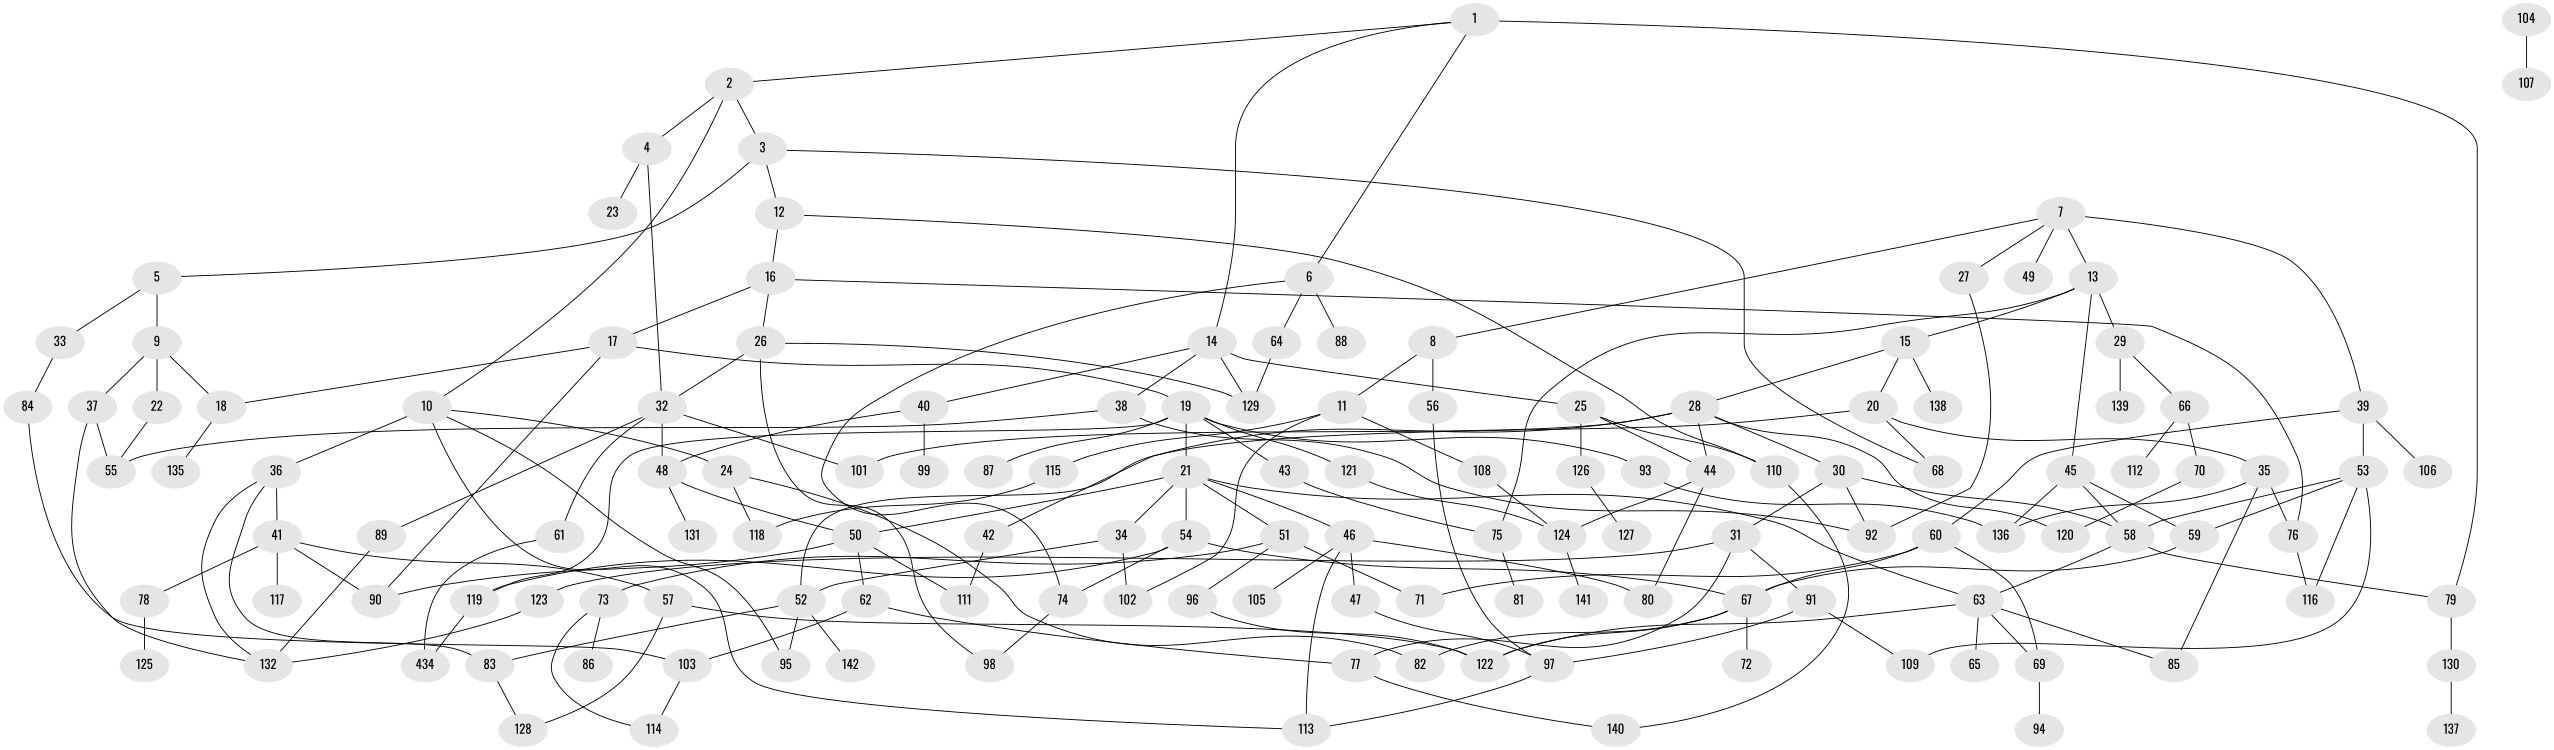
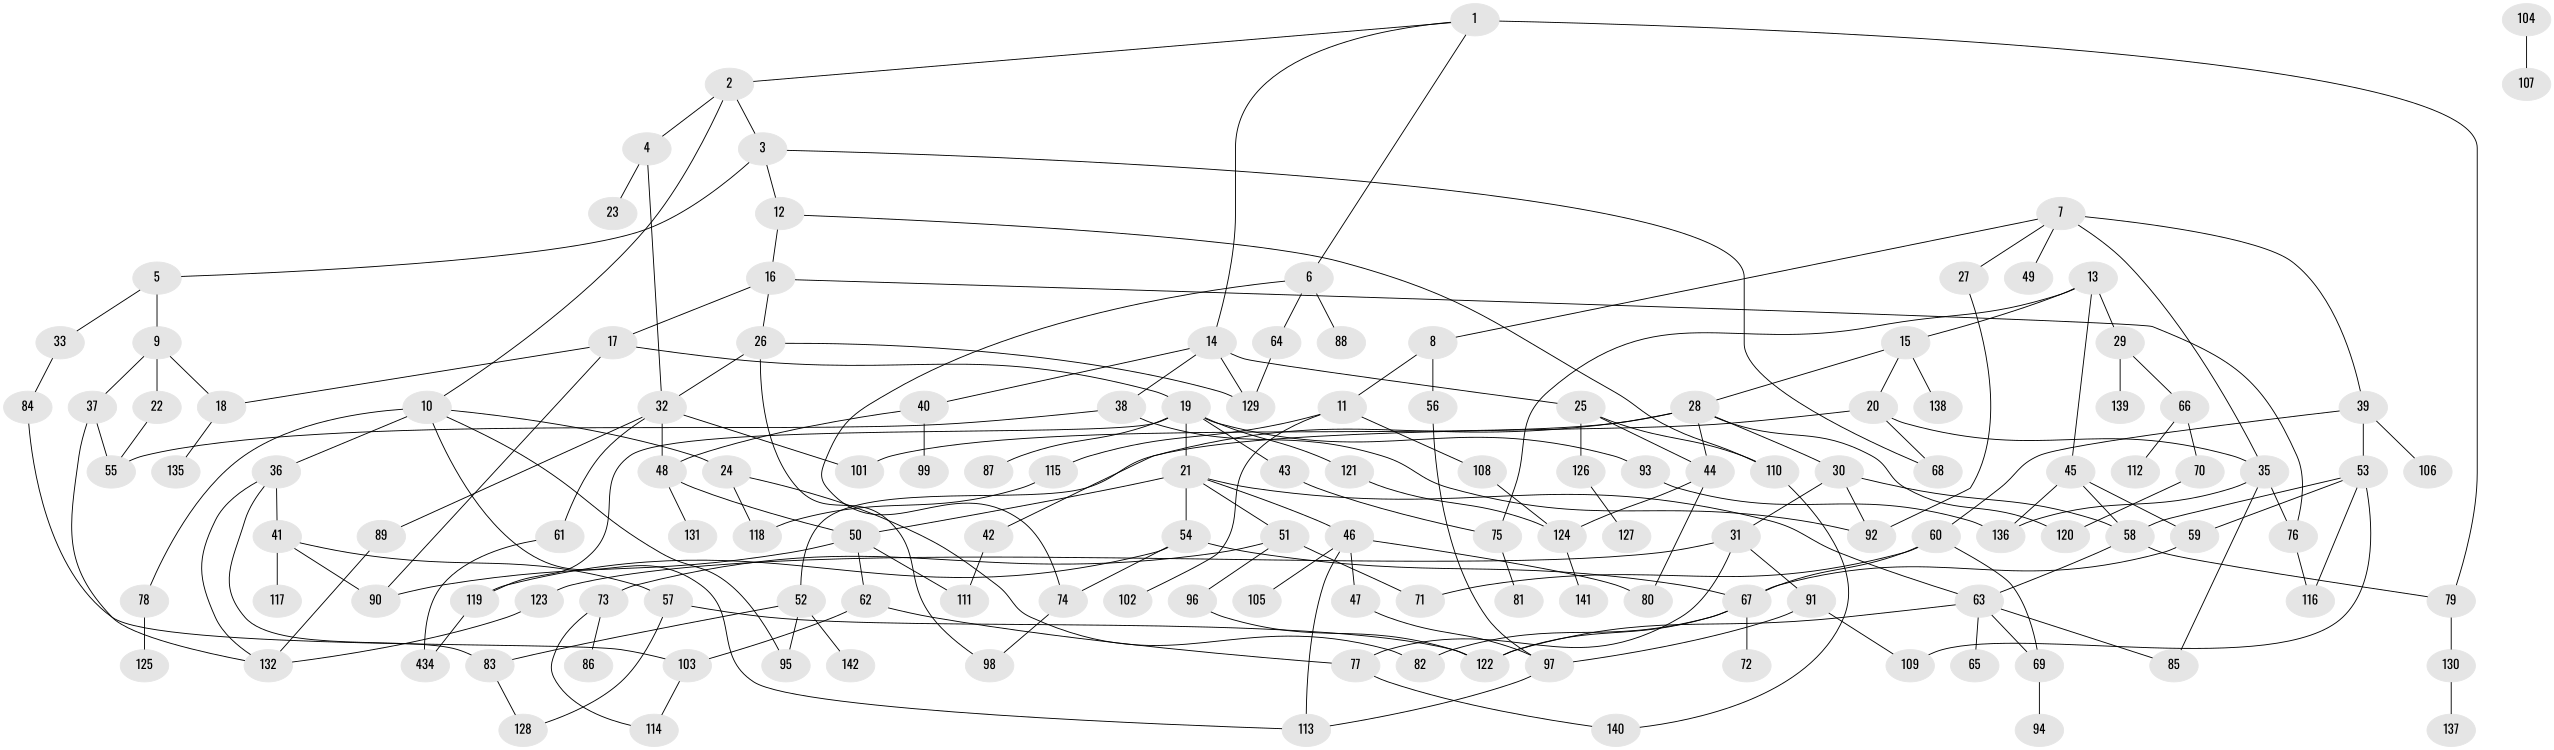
edge "7" -- "13": now "7" -- "35"
node "34": removed
edge "41" -- "78": now "10" -- "78"
